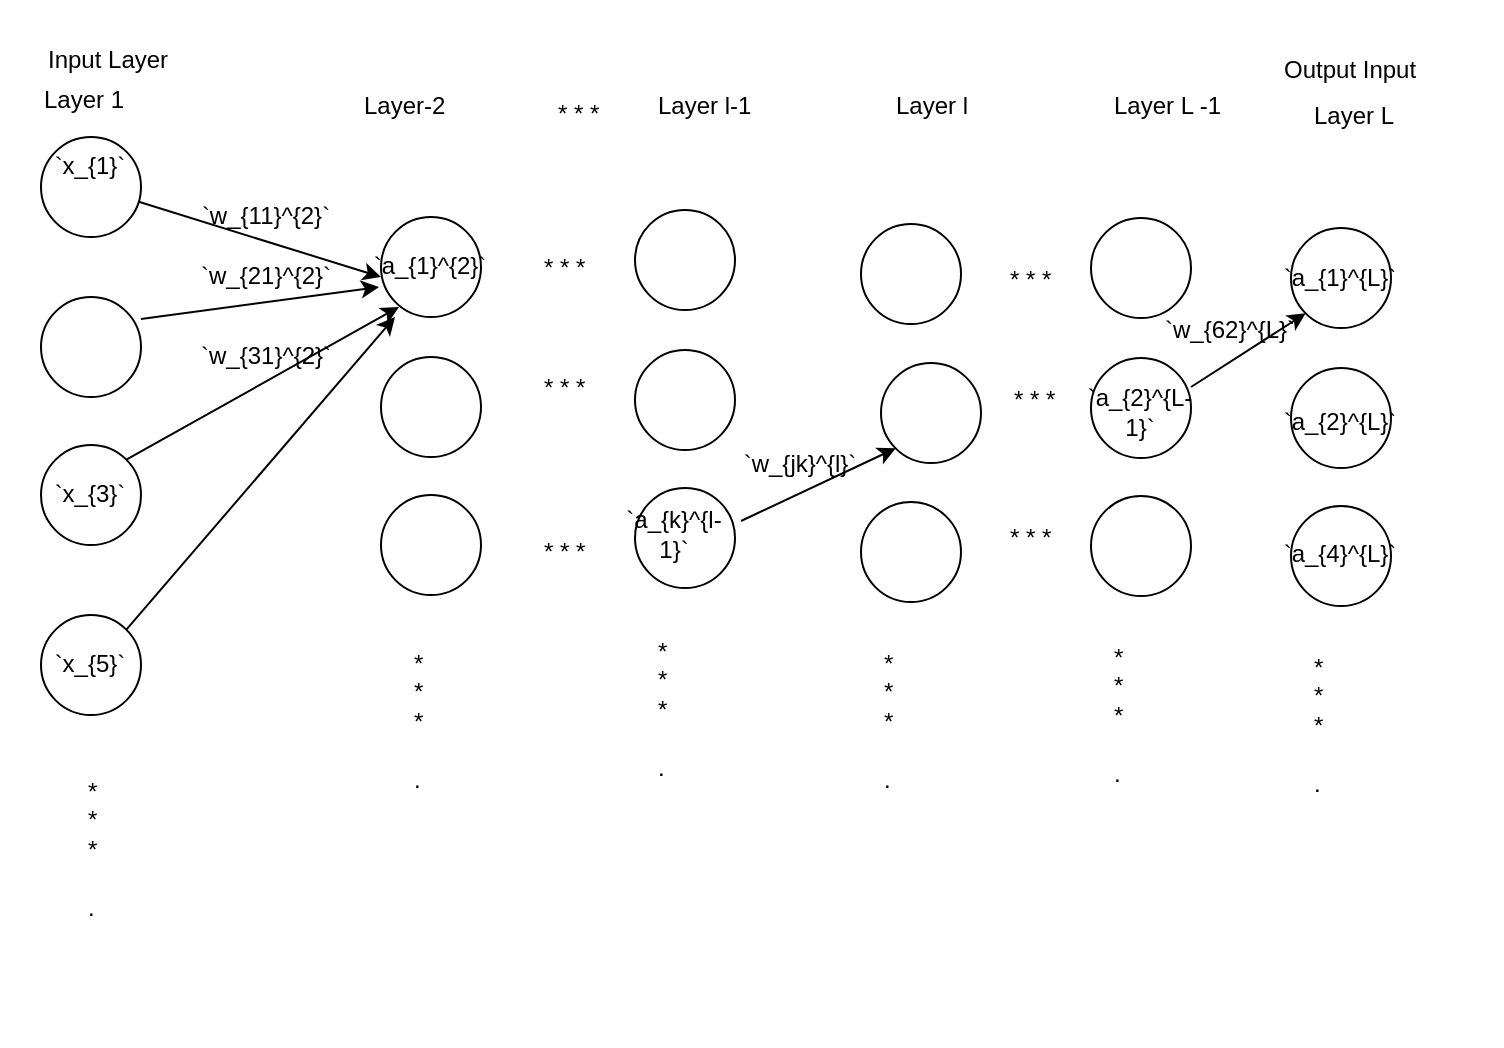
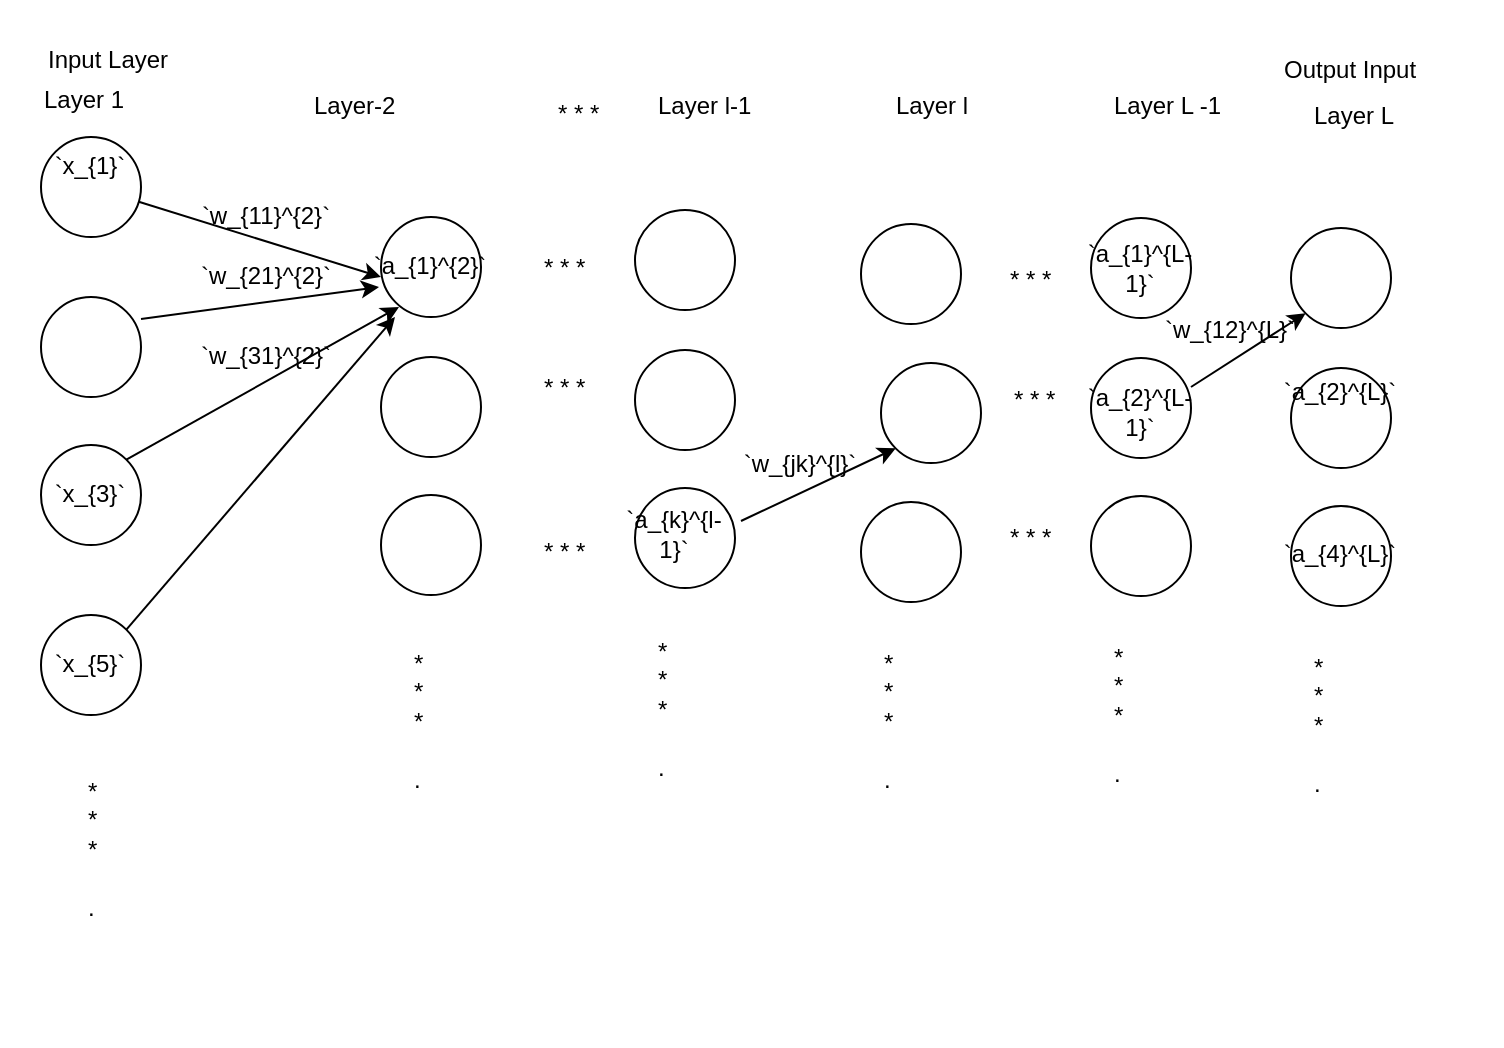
node "Layer-2": moved (421, 107) -> (371, 107)
node "`a_{1}^{L-1}`": added
node "`a_{1}^{L}`": removed
node "`w_{62}^{L}`": label "`w_{62}^{L}`" -> "`w_{12}^{L}`"
node "`a_{2}^{L}`": moved (1341, 423) -> (1341, 393)
